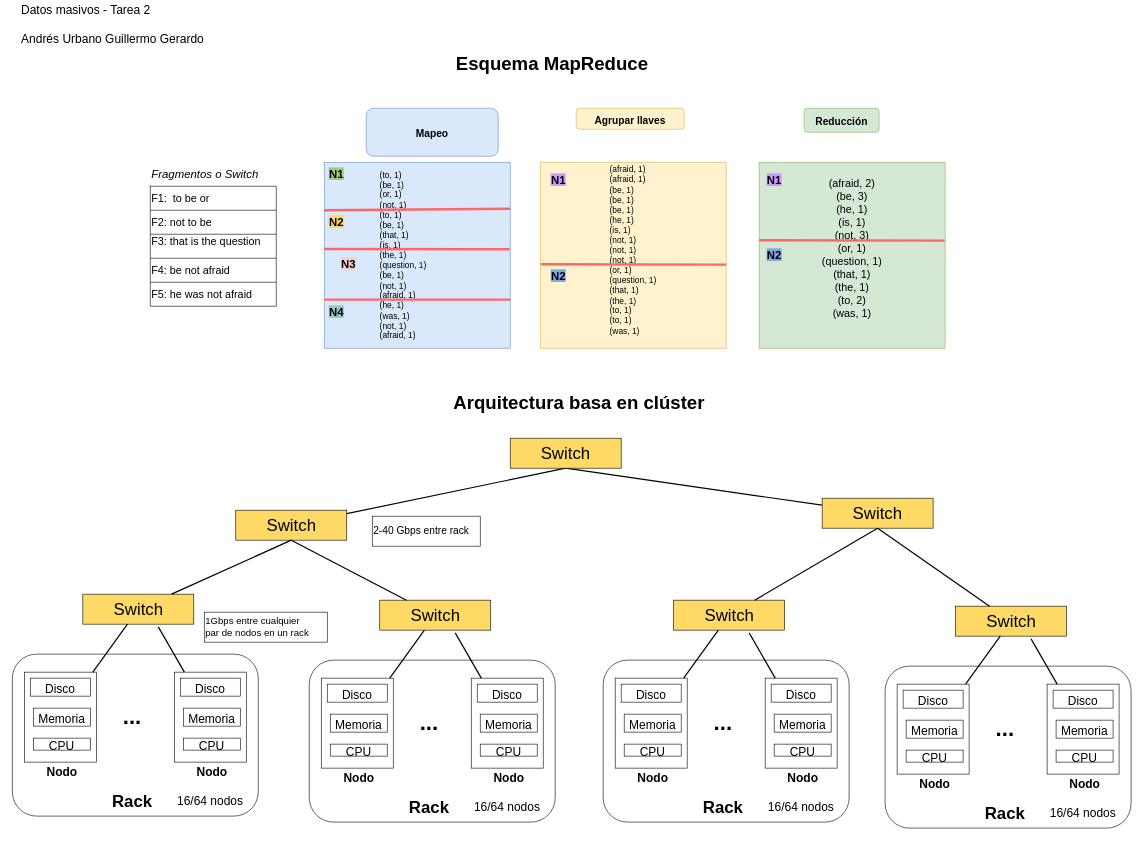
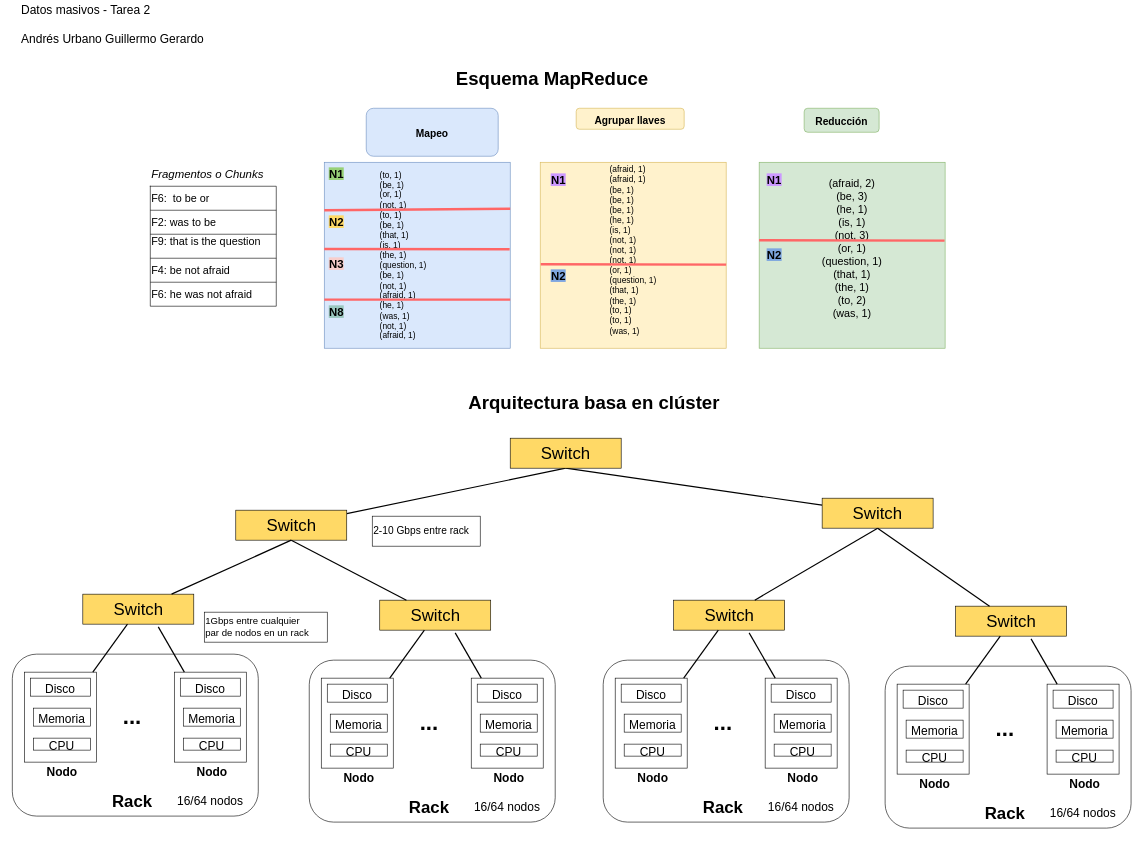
node "Esquema MapReduce": moved (552, 63) -> (552, 78)
node "Fragmentos o Switch": label "Fragmentos o Switch" -> "Fragmentos o Chunks"
node "F1: to be or": label "F1: to be or" -> "F6: to be or"
node "F2: not to be": label "F2: not to be" -> "F2: was to be"
node "F3: that is the question": label "F3: that is the question" -> "F9: that is the question"
node "N3": moved (348, 264) -> (336, 264)
node "F5: he was not afraid": label "F5: he was not afraid" -> "F6: he was not afraid"
node "N4": label "N4" -> "N8"
node "Arquitectura basa en clúster": moved (579, 402) -> (594, 402)
node "2-40 Gbps entre rack": label "2-40 Gbps entre rack" -> "2-10 Gbps entre rack"
